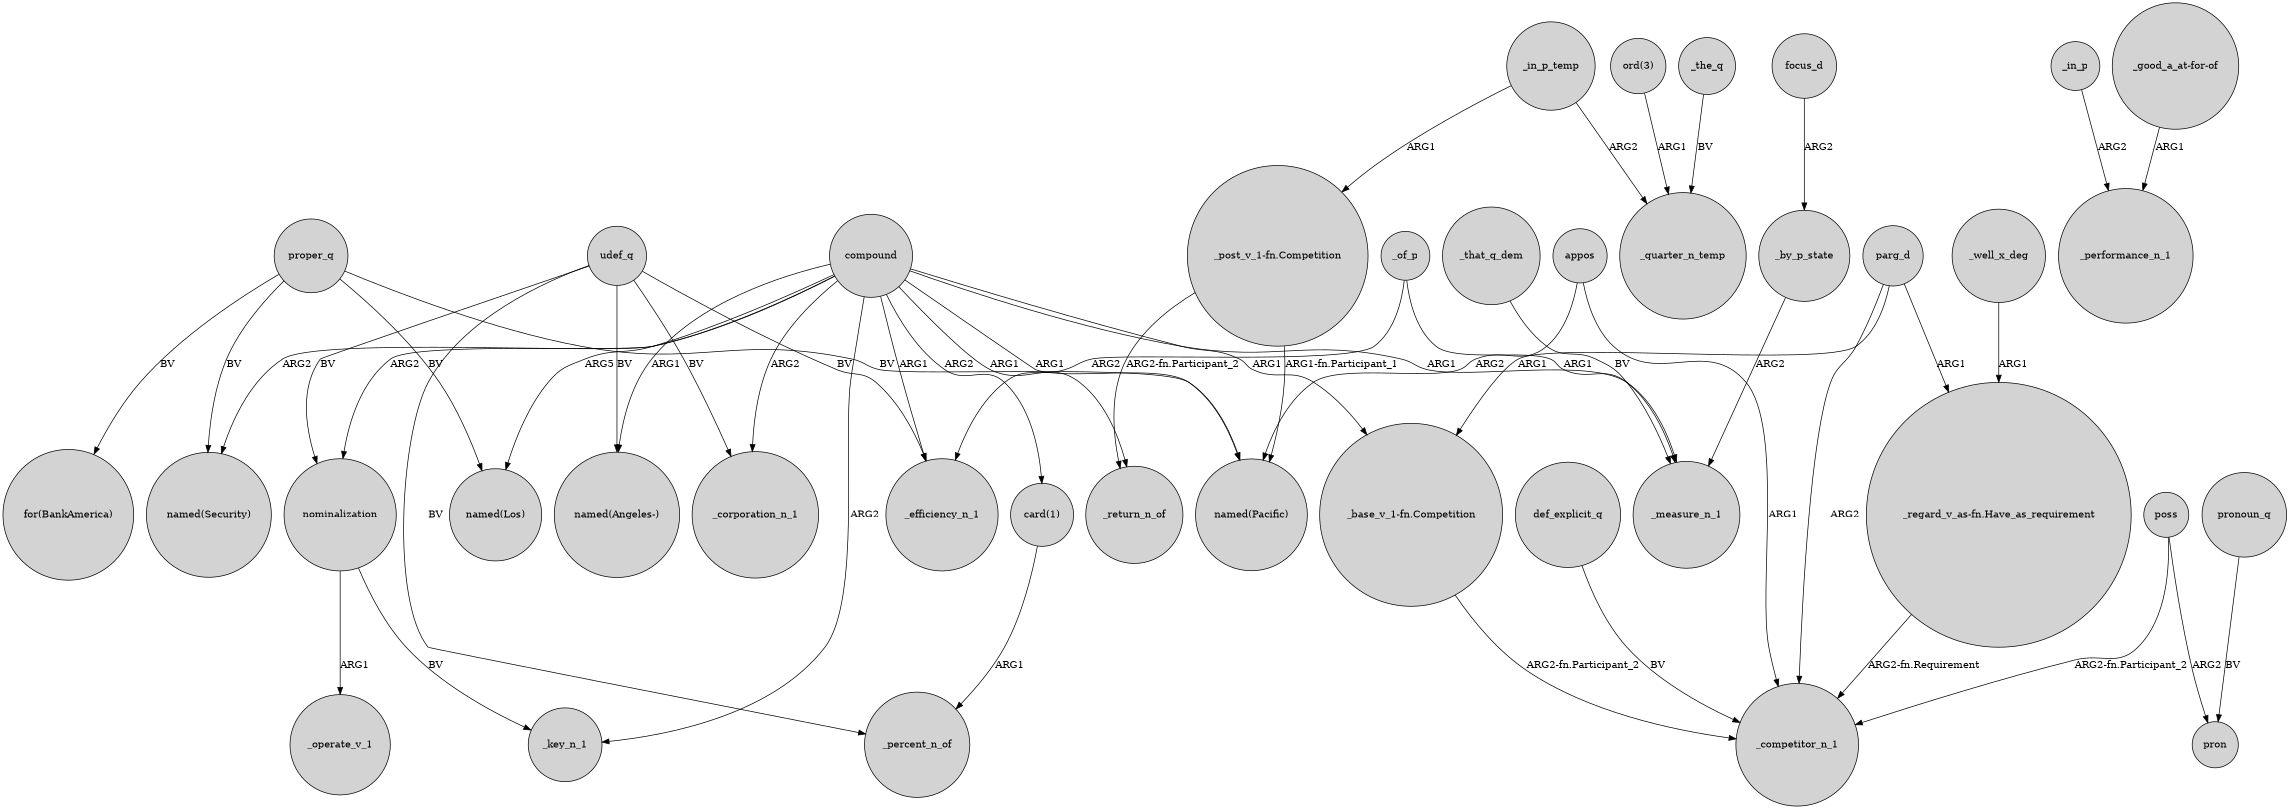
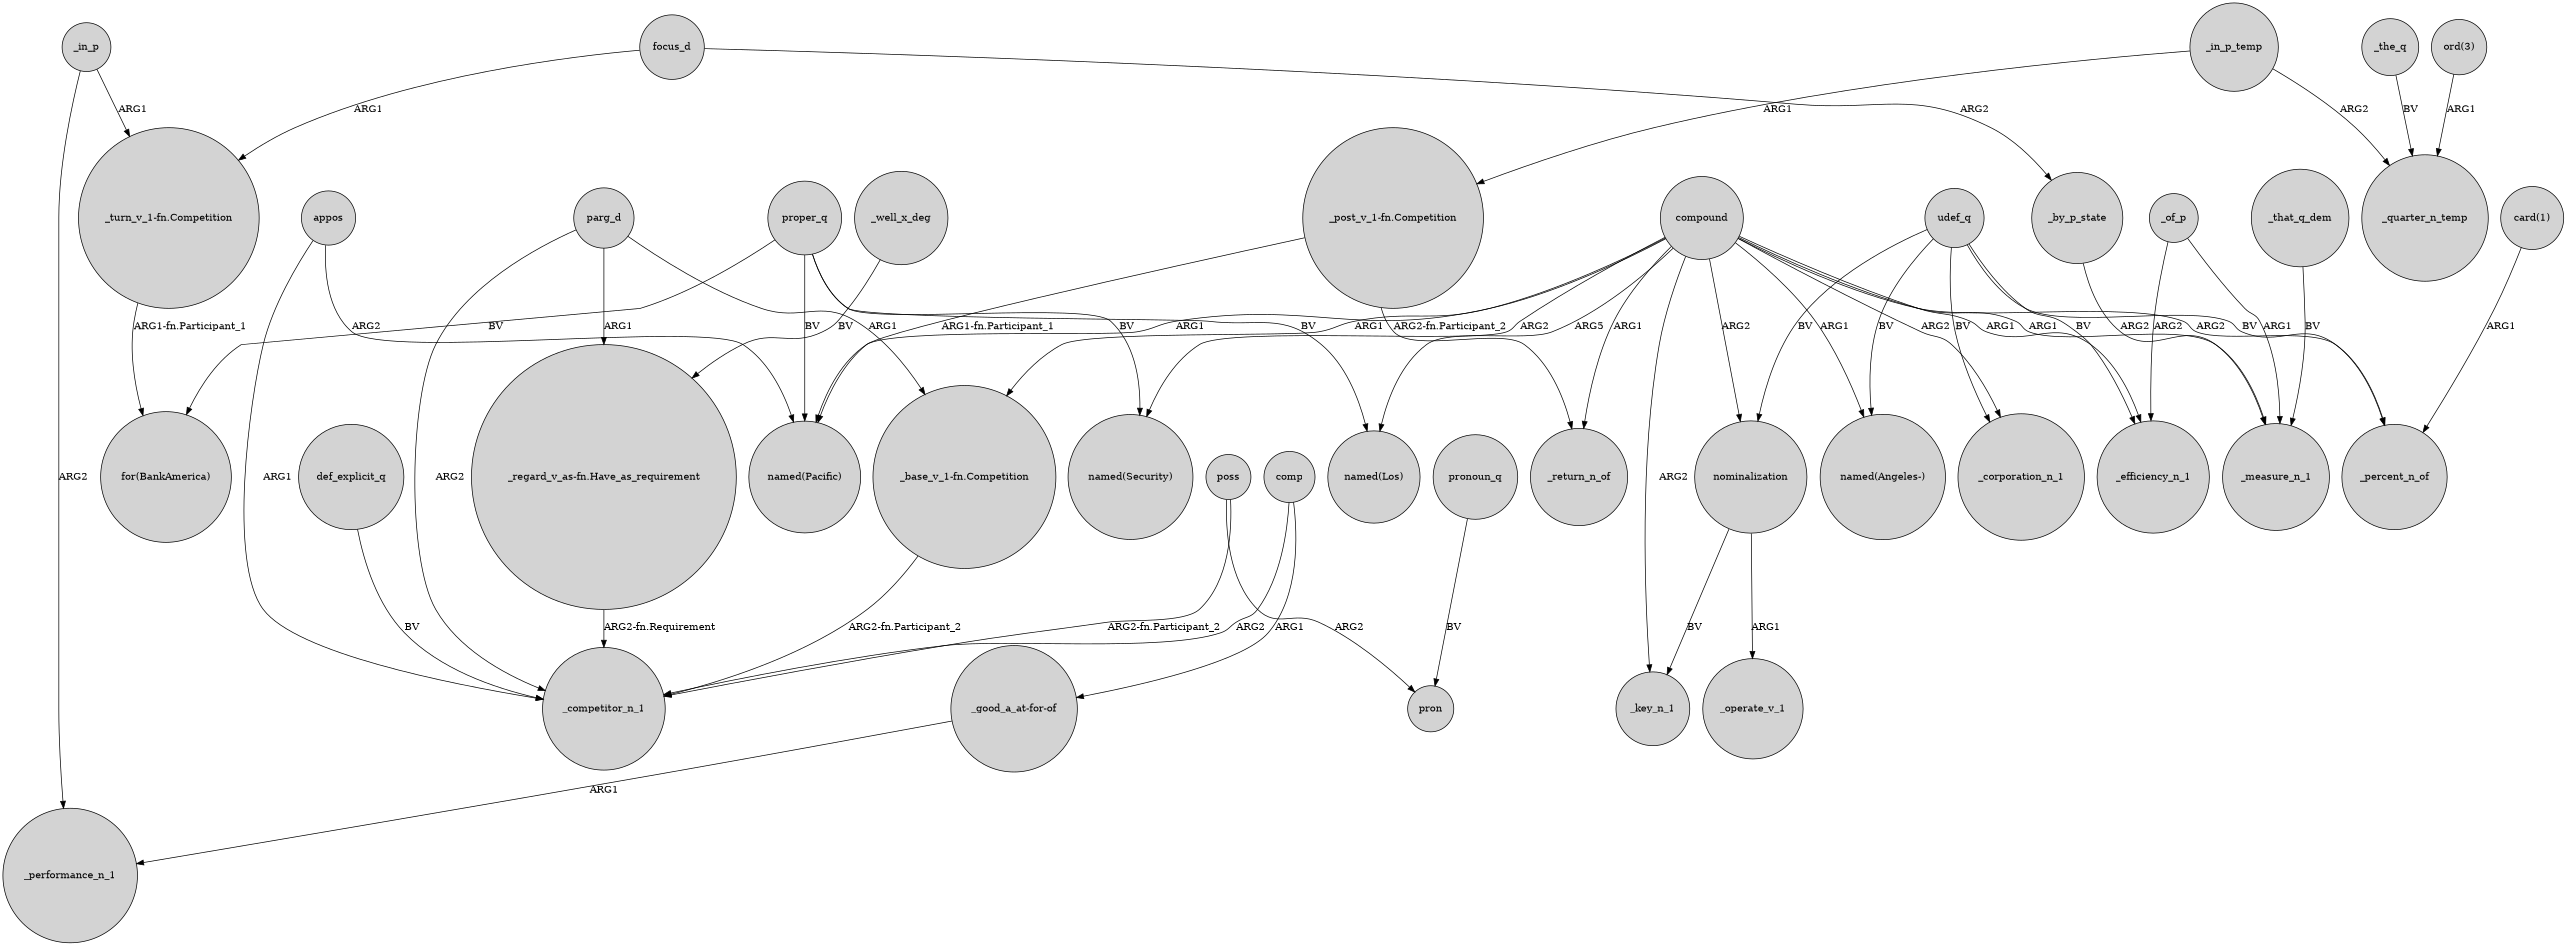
node "_turn_v_1-fn.Competition": added
edge "_well_x_deg" -> "_regard_v_as-fn.Have_as_requirement": label "ARG1" -> "BV"
edge "compound" -> "card(1)": now "compound" -> "_percent_n_of"
node "comp": added
